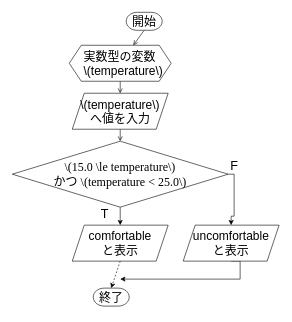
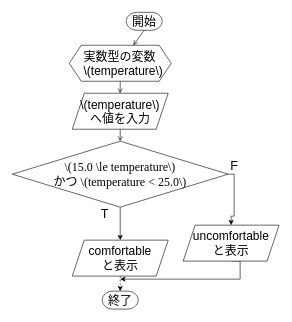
node "comfortable と表示": moved (120, 243) -> (120, 258)
node "終了": moved (111, 297) -> (120, 300)
